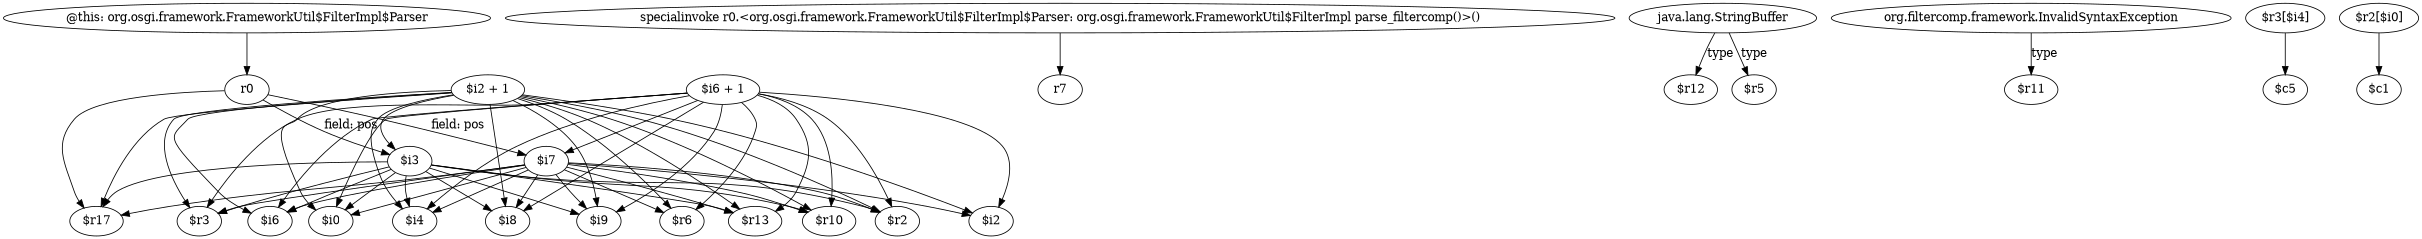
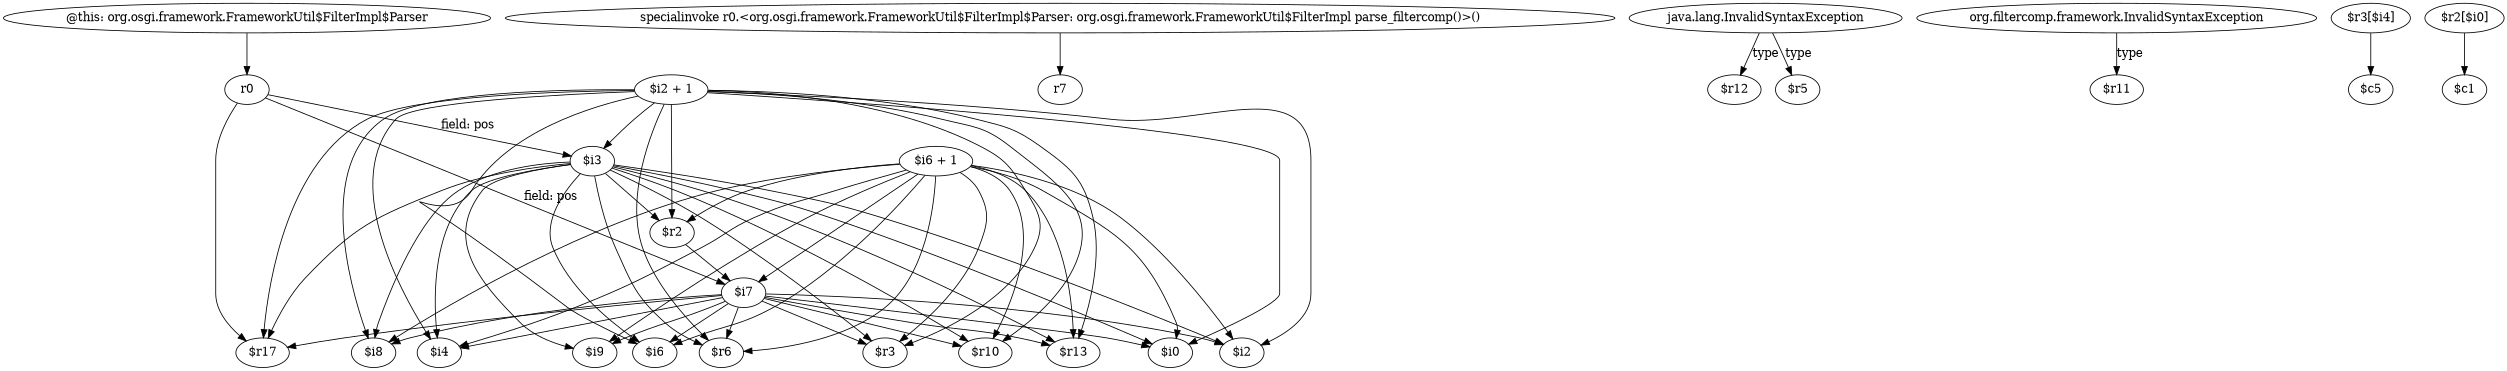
node "java.lang.StringBuffer": label "java.lang.StringBuffer" -> "java.lang.InvalidSyntaxException"
edge "$i2 + 1" -> "$i9": removed
edge "$i7" -> "$r2": reversed
edge "$i3" -> "$i2": added
edge "$i3" -> "$r6": added
